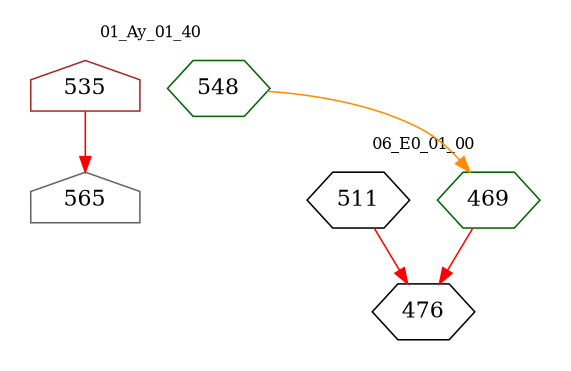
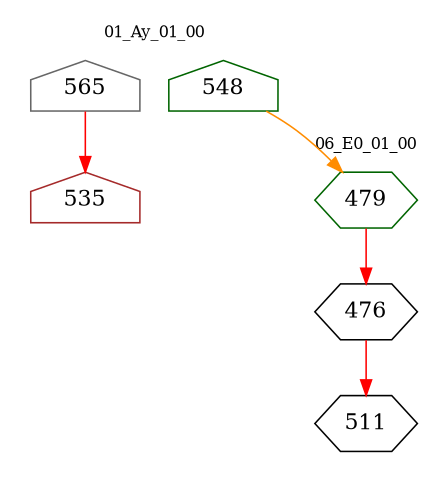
cluster "01_Ay_01_40": label "01_Ay_01_40" -> "01_Ay_01_00"
node "548": shape hexagon -> house
edge "535" -> "565": reversed
node "469": label "469" -> "479"
edge "511" -> "476": reversed
